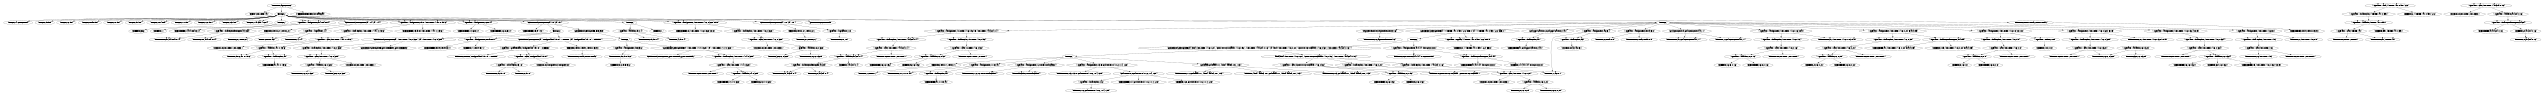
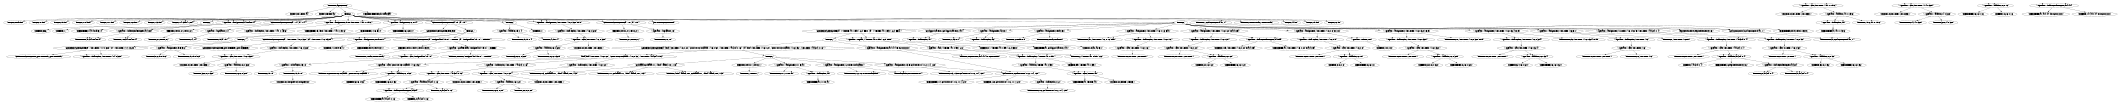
node "(LOCAL,v4: conncontrol)": label "(LOCAL,v4: conncontrol)" -> "(LOCAL,v4: int)"
edge "(CONTROL_STRUCTURE,if ( v5 ),if ( v5 ))" -> "(IDENTIFIER,v5,if ( v5 ))": now "(IDENTIFIER,v4,v6 = v4)" -> "(IDENTIFIER,v5,if ( v5 ))"
edge "(<operator>.addition,(_BYTE *)a1 + 591)" -> "(LITERAL,591,(_BYTE *)a1 + 591)": now "(<operator>.indirection,*((_BYTE *)a1 + 591))" -> "(LITERAL,591,(_BYTE *)a1 + 591)"
node "(IDENTIFIER,v8,*(_DWORD *)(v6 + 328) = v8)": removed
edge "(<operator>.logicalNot,!v4)" -> "(PARAM,_BYTE *a2)": now "(METHOD,tftp_connect)" -> "(PARAM,_BYTE *a2)"
edge "(<operator>.indirection,*(_DWORD *)(*a1 + 1576))" -> "(<operator>.cast,(_DWORD *)(*a1 + 1576))": removed
edge "(tftp_set_timeouts,tftp_set_timeouts(v6))" -> "(IDENTIFIER,v6,tftp_set_timeouts(v6))": now "(<operator>.addition,a1[20] + 4)" -> "(IDENTIFIER,v6,tftp_set_timeouts(v6))"
edge "(Curl_conncontrol,Curl_conncontrol(a1, 1))" -> "(LITERAL,1,Curl_conncontrol(a1, 1))": reversed
edge "(LITERAL,20,a1[20] + 16)" -> "(LITERAL,16,a1[20] + 16)": now "(<operator>.addition,a1[20] + 16)" -> "(LITERAL,16,a1[20] + 16)"
edge "(<operator>.equals,(*((_BYTE *)a1 + 591) & 2) == 0)" -> "(<operator>.and,*((_BYTE *)a1 + 591) & 2)": added
edge "(<operators>.assignmentOr,a1[147] |= 0x2000000u)" -> "(<operator>.indirectIndexAccess,a1[147])": now "(<operators>.assignmentOr,a1[147] |= 0x2000000u)" -> "(Curl_strerror,Curl_strerror(*v12, v14, 128))"
edge "(<operator>.cast,(_DWORD *)(v6 + 16))" -> "(<operator>.addition,v6 + 16)": removed
edge "(<operator>.cast,(_DWORD *)(v6 + 320))" -> "(IDENTIFIER,v6,v6 + 320)": now "(<operator>.cast,(_DWORD *)(v6 + 320))" -> "(<operator>.addition,v6 + 320)"
node "(UNKNOWN,_DWORD *,_WORD *)": label "(UNKNOWN,_DWORD *,_WORD *)" -> "(UNKNOWN,_WORD *,_WORD *)"
edge "(IDENTIFIER,v5,v5 = 512)" -> "(LITERAL,512,v5 = 512)": now "(<operator>.assignment,v5 = 512)" -> "(LITERAL,512,v5 = 512)"
edge "(<operator>.indirection,*(_DWORD *)(v4 + 328))" -> "(<operator>.cast,(_DWORD *)(v4 + 328))": removed
edge "(<operator>.cast,(unsigned int)(v5 - 8))" -> "(UNKNOWN,unsigned int,unsigned int)": now "(IDENTIFIER,v5,v5 - 8)" -> "(UNKNOWN,unsigned int,unsigned int)"
edge "(<operator>.addition,v6 + 324)" -> "(IDENTIFIER,v5,*(_DWORD *)(v6 + 324) = v5)": now "(<operator>.assignment,*(_DWORD *)(v6 + 324) = v5)" -> "(IDENTIFIER,v5,*(_DWORD *)(v6 + 324) = v5)"
edge "(<operator>.indirection,*(_DWORD *)(a1[20] + 16))" -> "(LITERAL,1,*a2 = 1)": now "(<operator>.indirection,*(_DWORD *)(a1[20] + 16))" -> "(<operator>.cast,(_DWORD *)(a1[20] + 16))"
node "(_errno_location,_errno_location())": label "(_errno_location,_errno_location())" -> "(_errno_location,_errno_strerror())"
node "(LITERAL,v12,Curl_strerror(*v12, v14, 128))": label "(LITERAL,v12,Curl_strerror(*v12, v14, 128))" -> "(IDENTIFIER,v12,Curl_strerror(*v12, v14, 128))"
